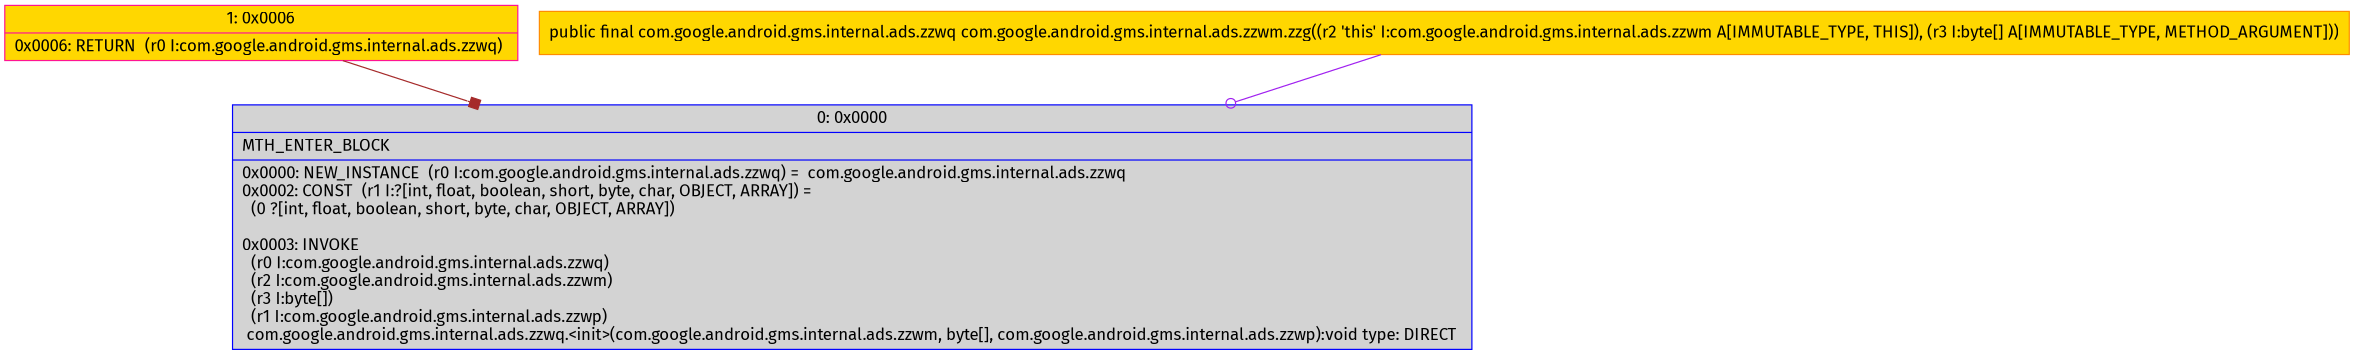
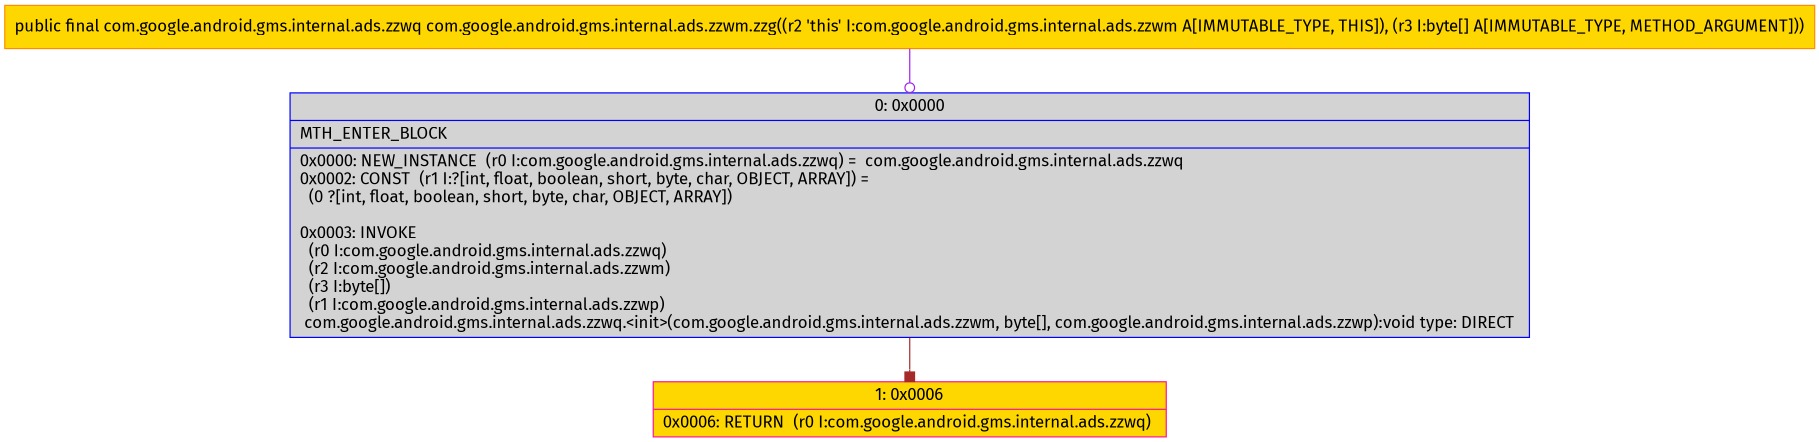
edge "1: 0x0006" -> "0: 0x0000": reversed
